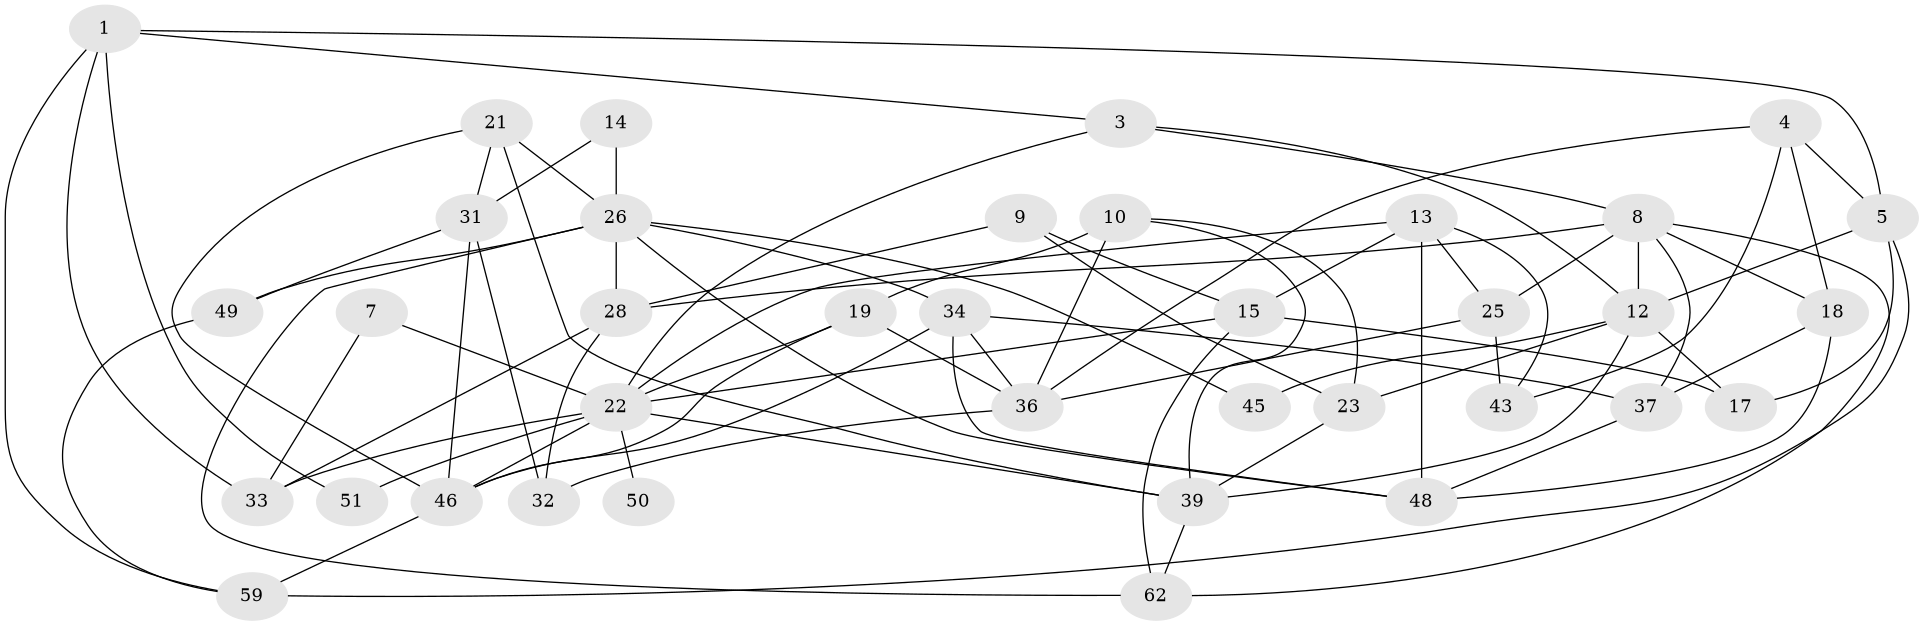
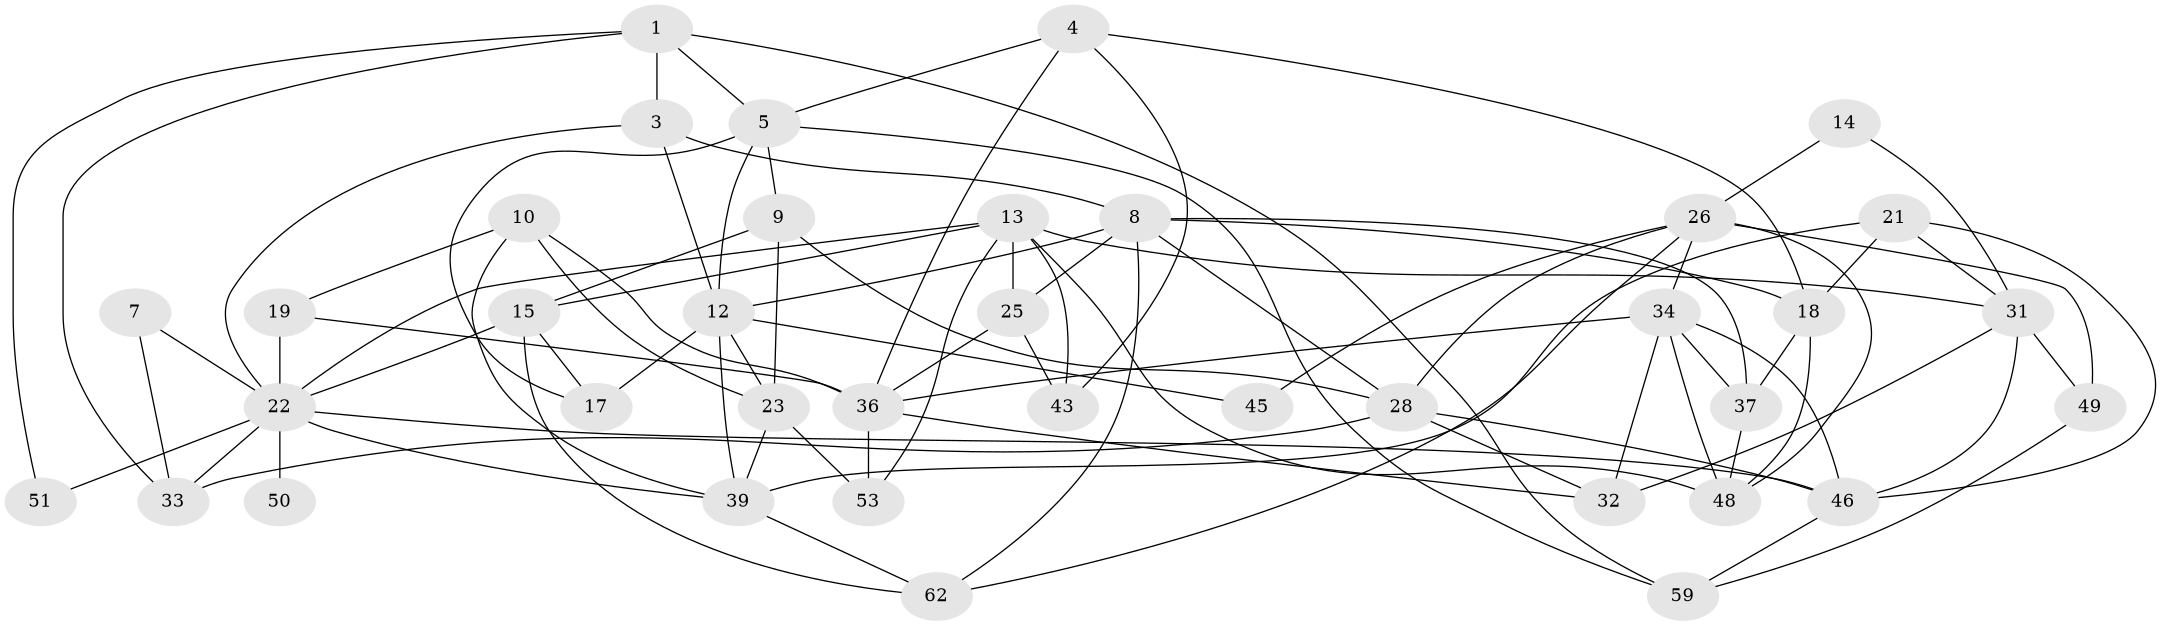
edge "5" -- "9": added
edge "21" -- "26": now "21" -- "18"
edge "13" -- "31": added
edge "34" -- "32": added
edge "19" -- "46": now "28" -- "46"
node "53": added
